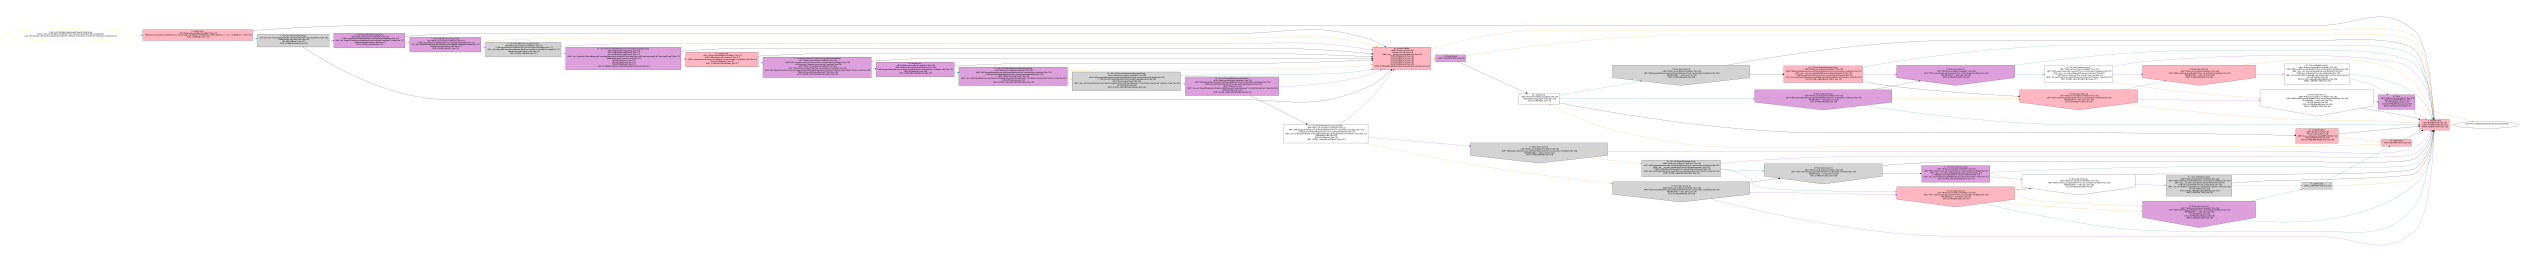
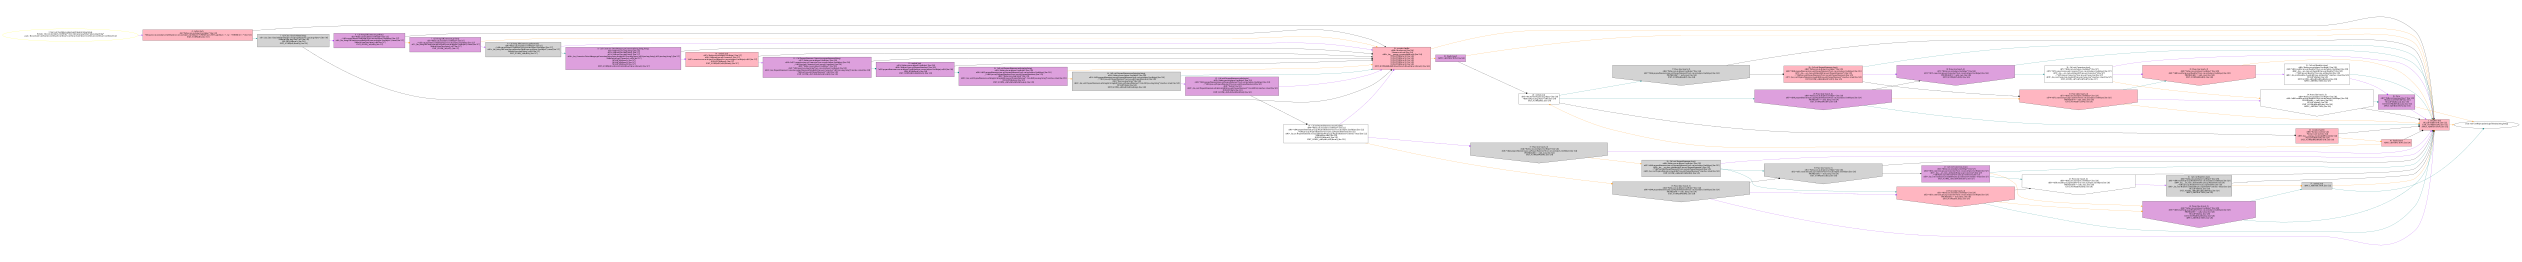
edge "37:  method_body APPLY_ABSTRACTION; [line 532]" -> "40:  Finally branch APPLY_ABSTRACTION; [line 524]": now "37:  method_body APPLY_ABSTRACTION; [line 532]" -> "2: Exit void UserHelper.updateLoginToken(int,String,String)"
